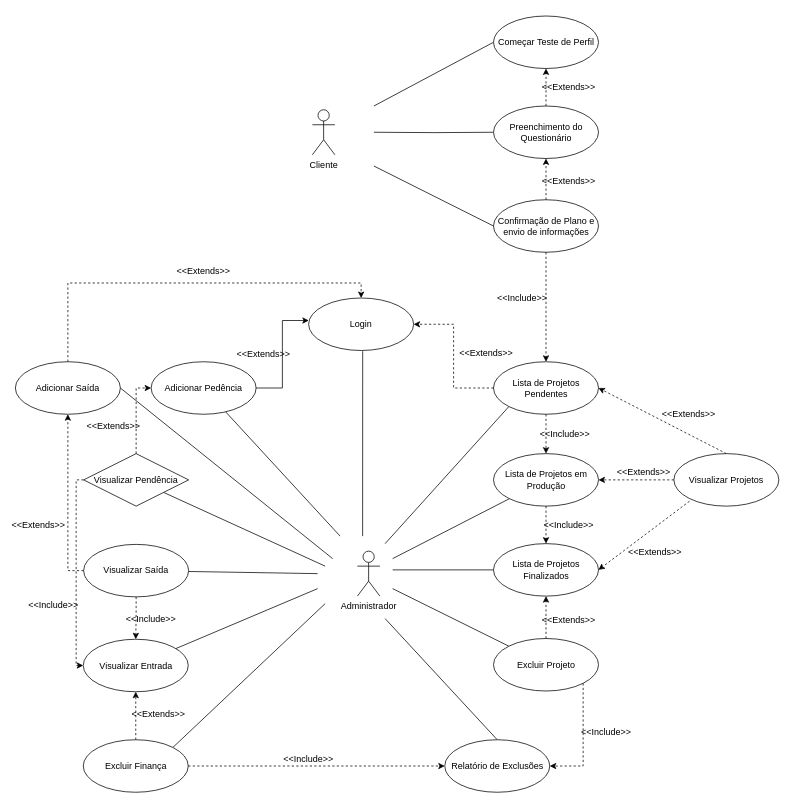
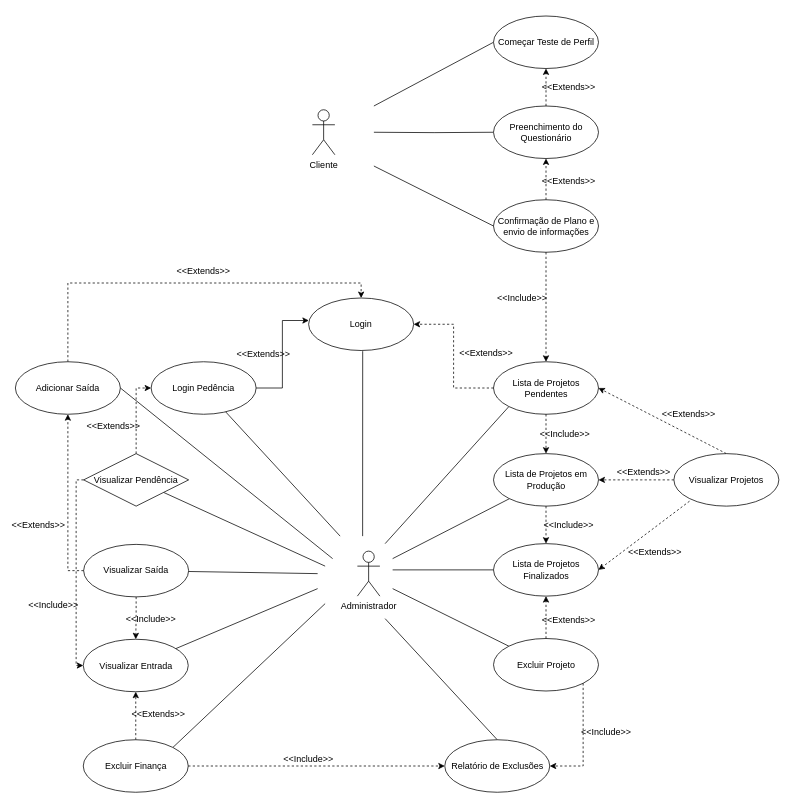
node "Adicionar Pedência": label "Adicionar Pedência" -> "Login Pedência"
